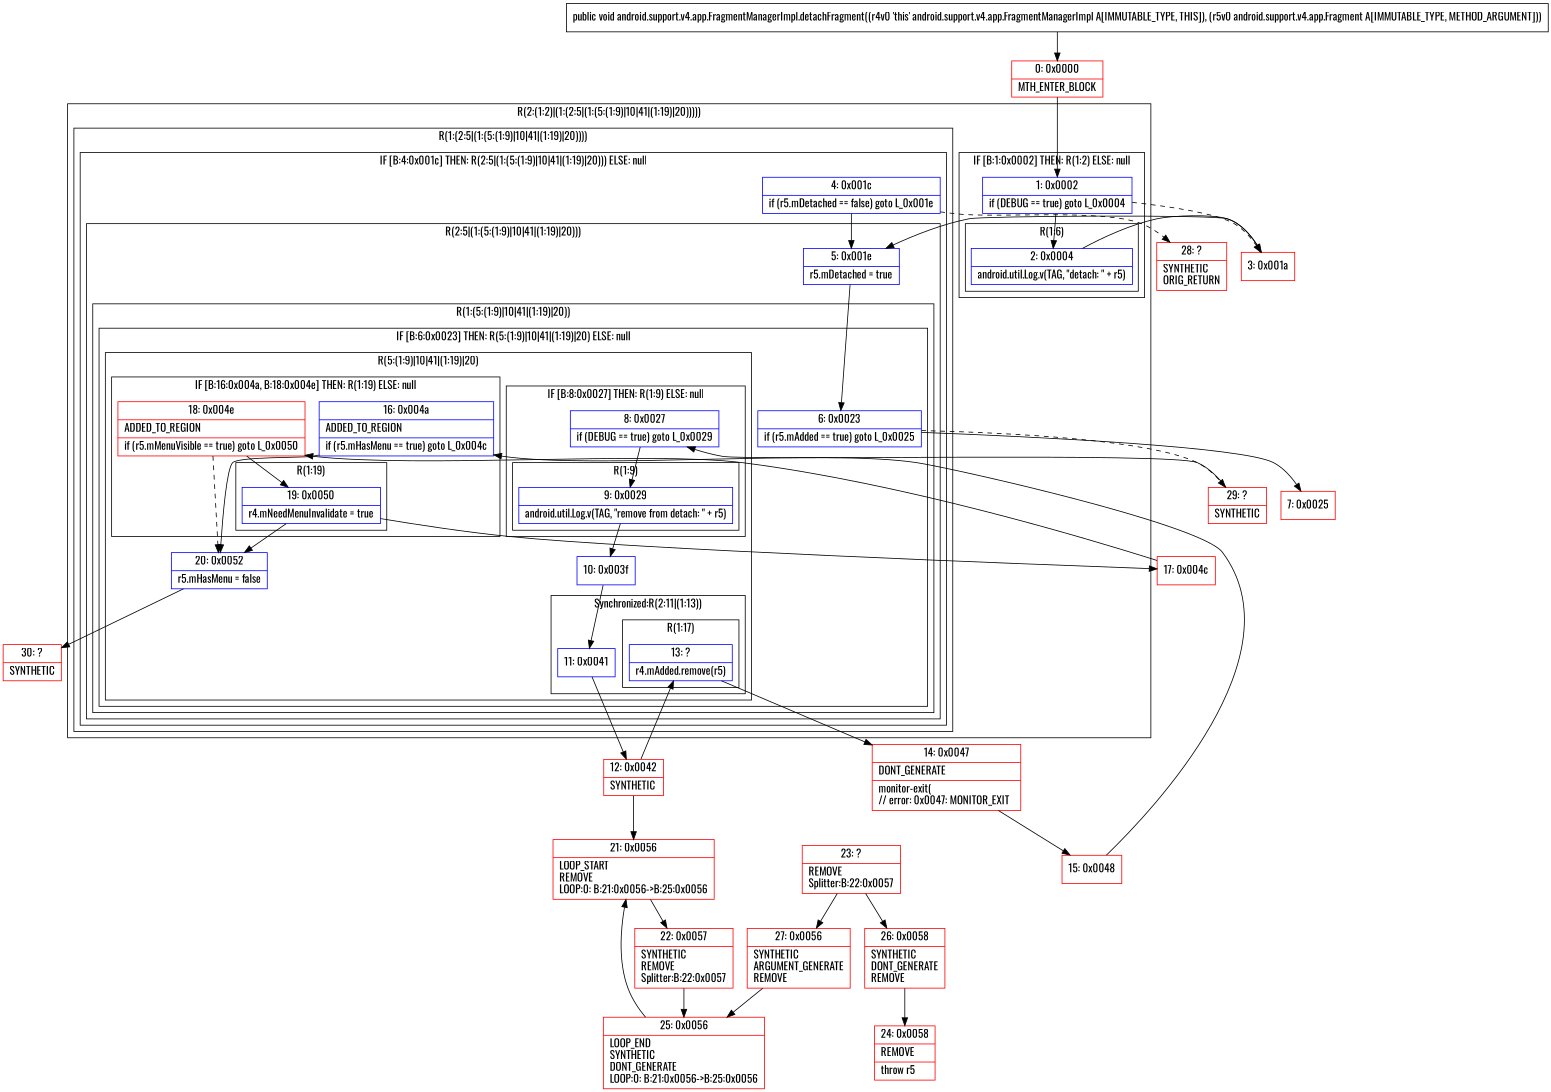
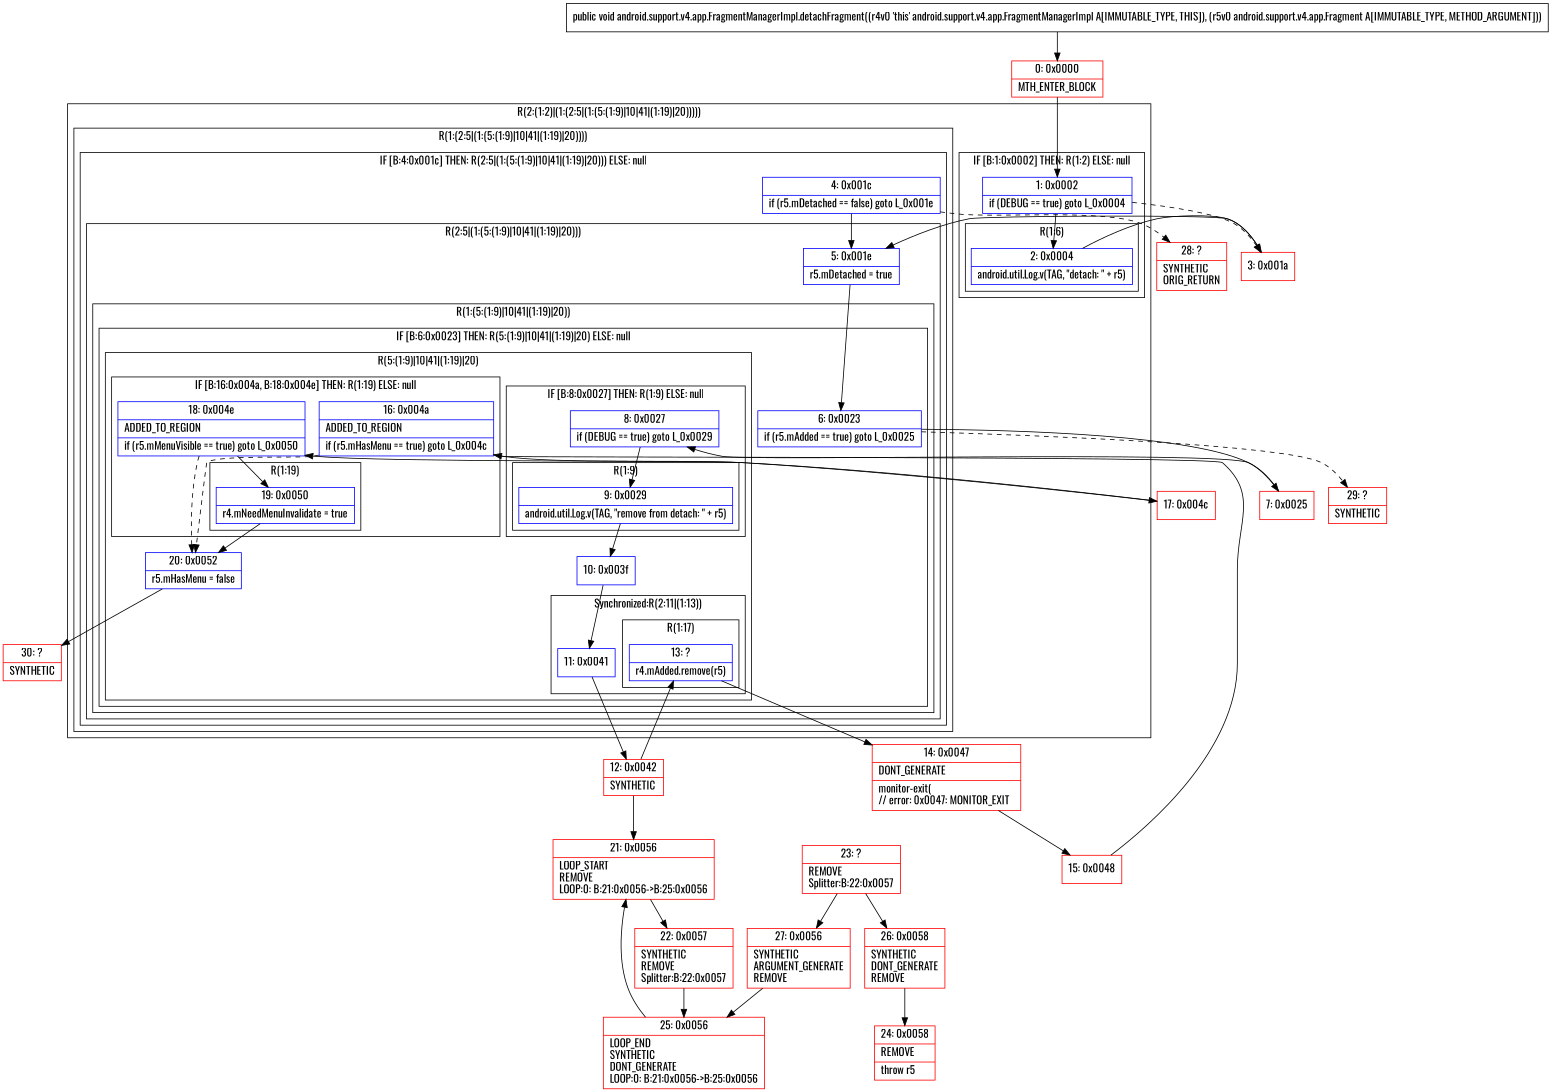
node "18: 0x004e": color red -> blue
edge "29: ?" -> "8: 0x0027": now "7: 0x0025" -> "8: 0x0027"
edge "16: 0x004a" -> "20: 0x0052": style solid -> dashed
edge "19: 0x0050" -> "17: 0x004c": now "16: 0x004a" -> "17: 0x004c"
